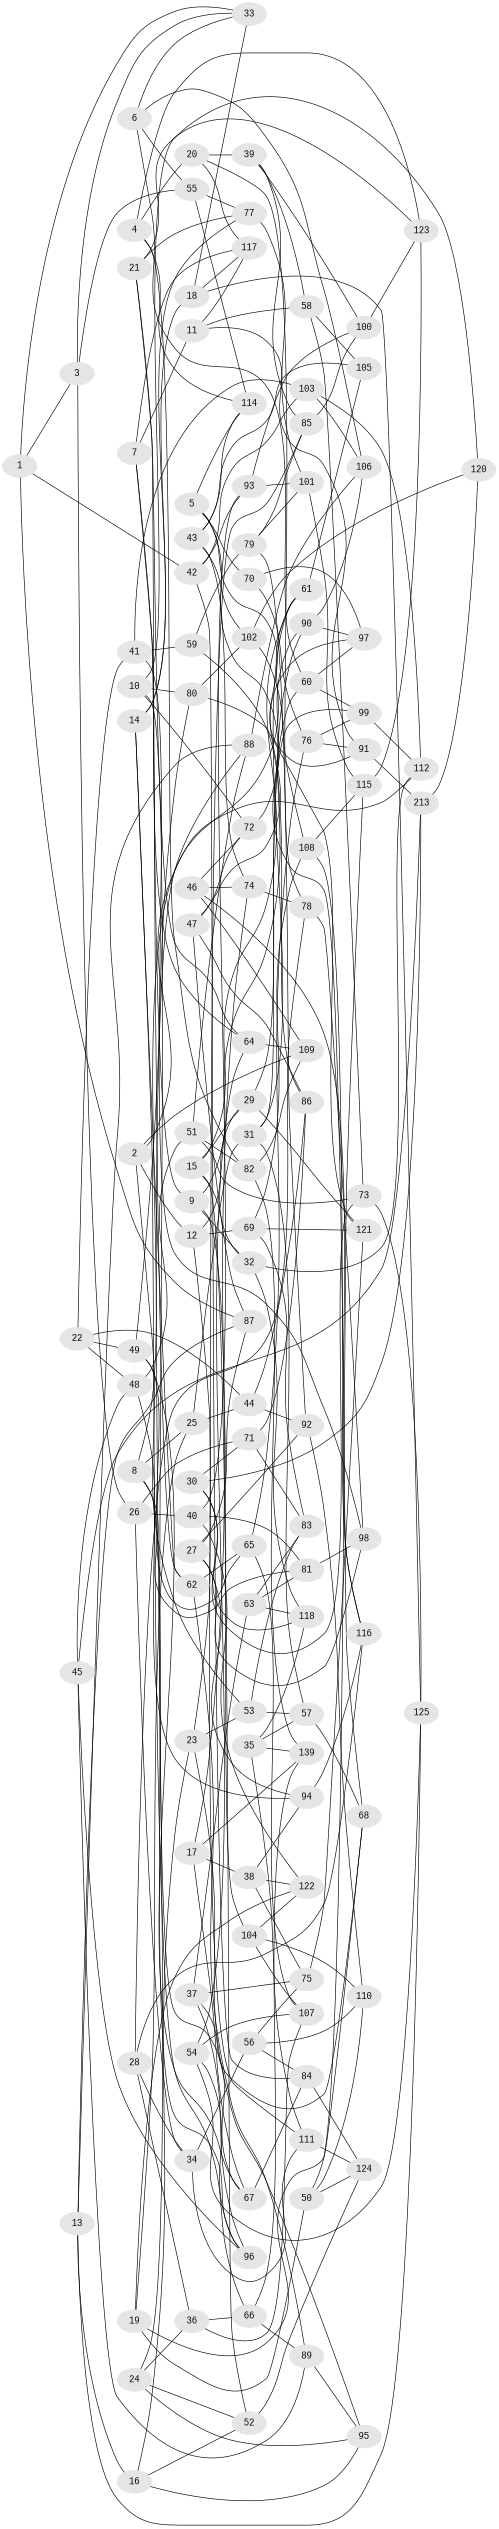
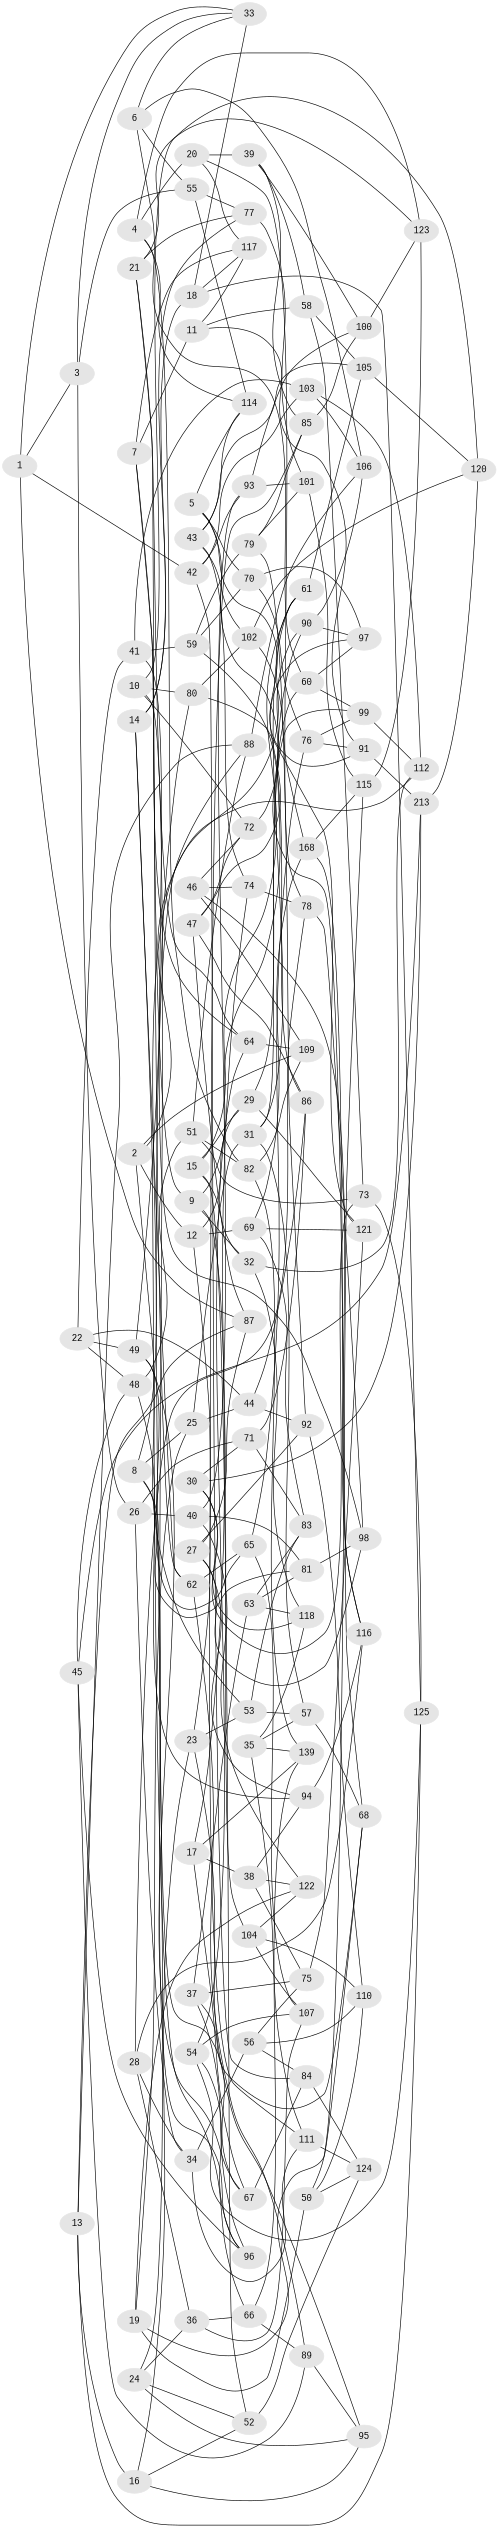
edge "105" -- "120": added
edge "70" -- "59": added
node "108": label "108" -> "168"
